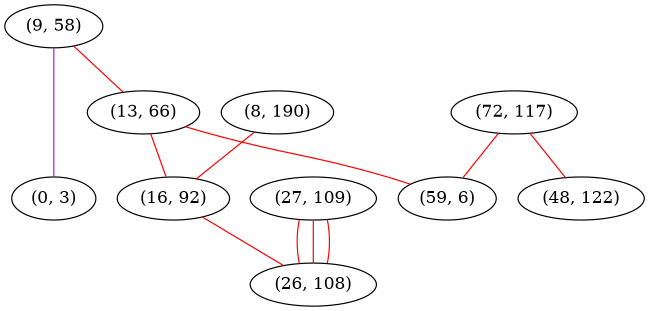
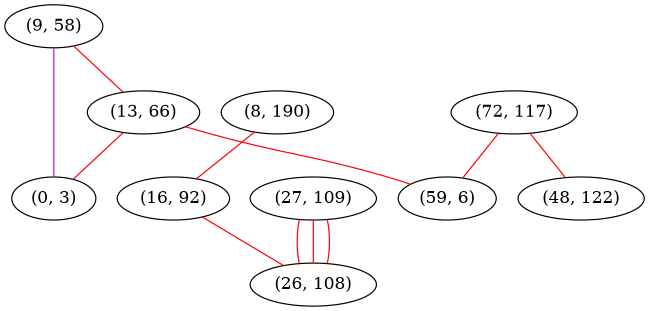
edge "(13, 66)" -- "(16, 92)": now "(13, 66)" -- "(0, 3)"
